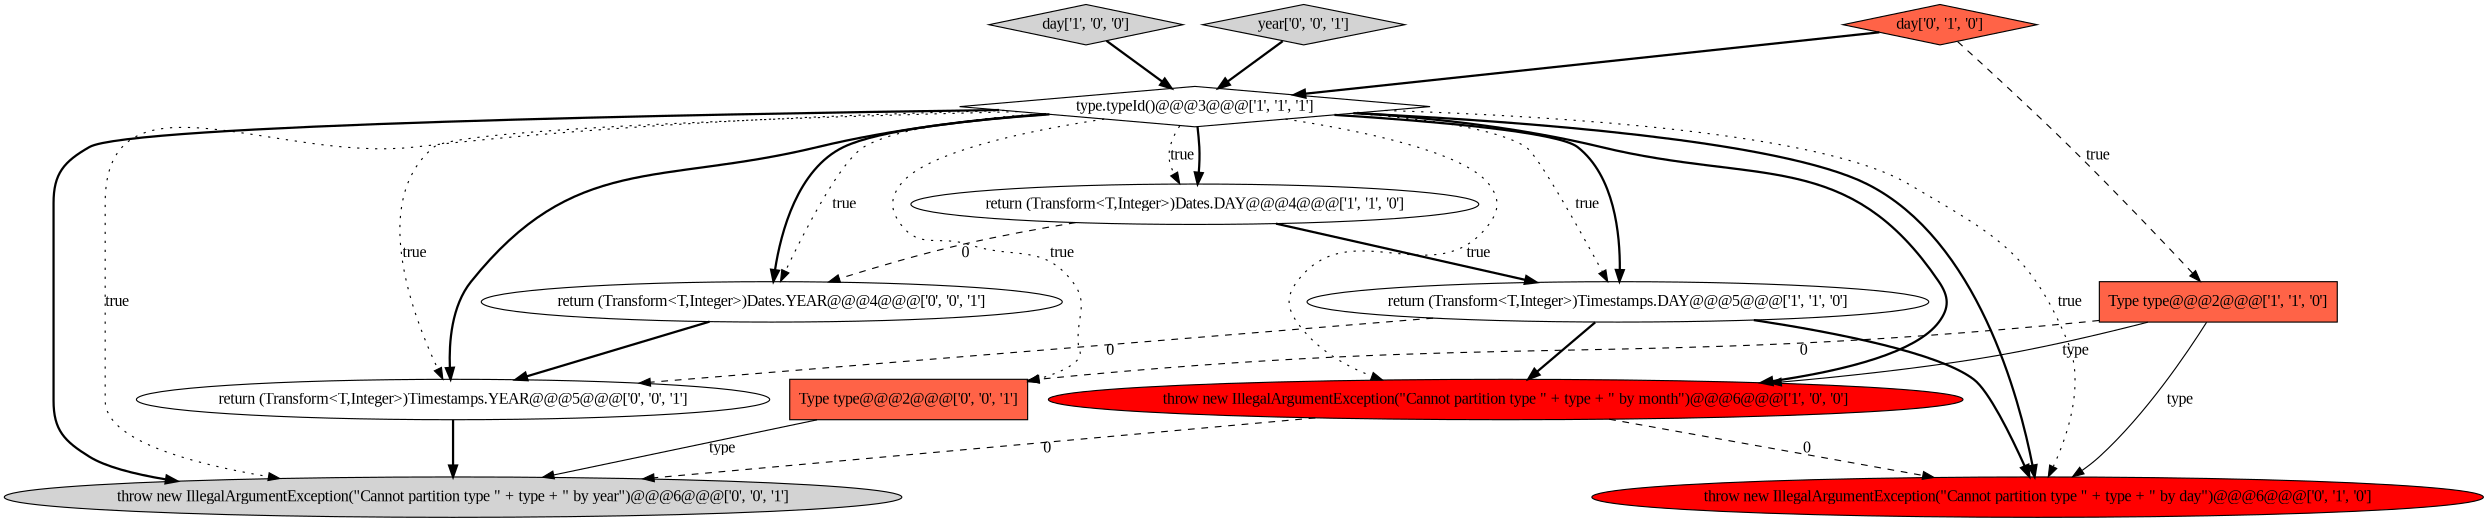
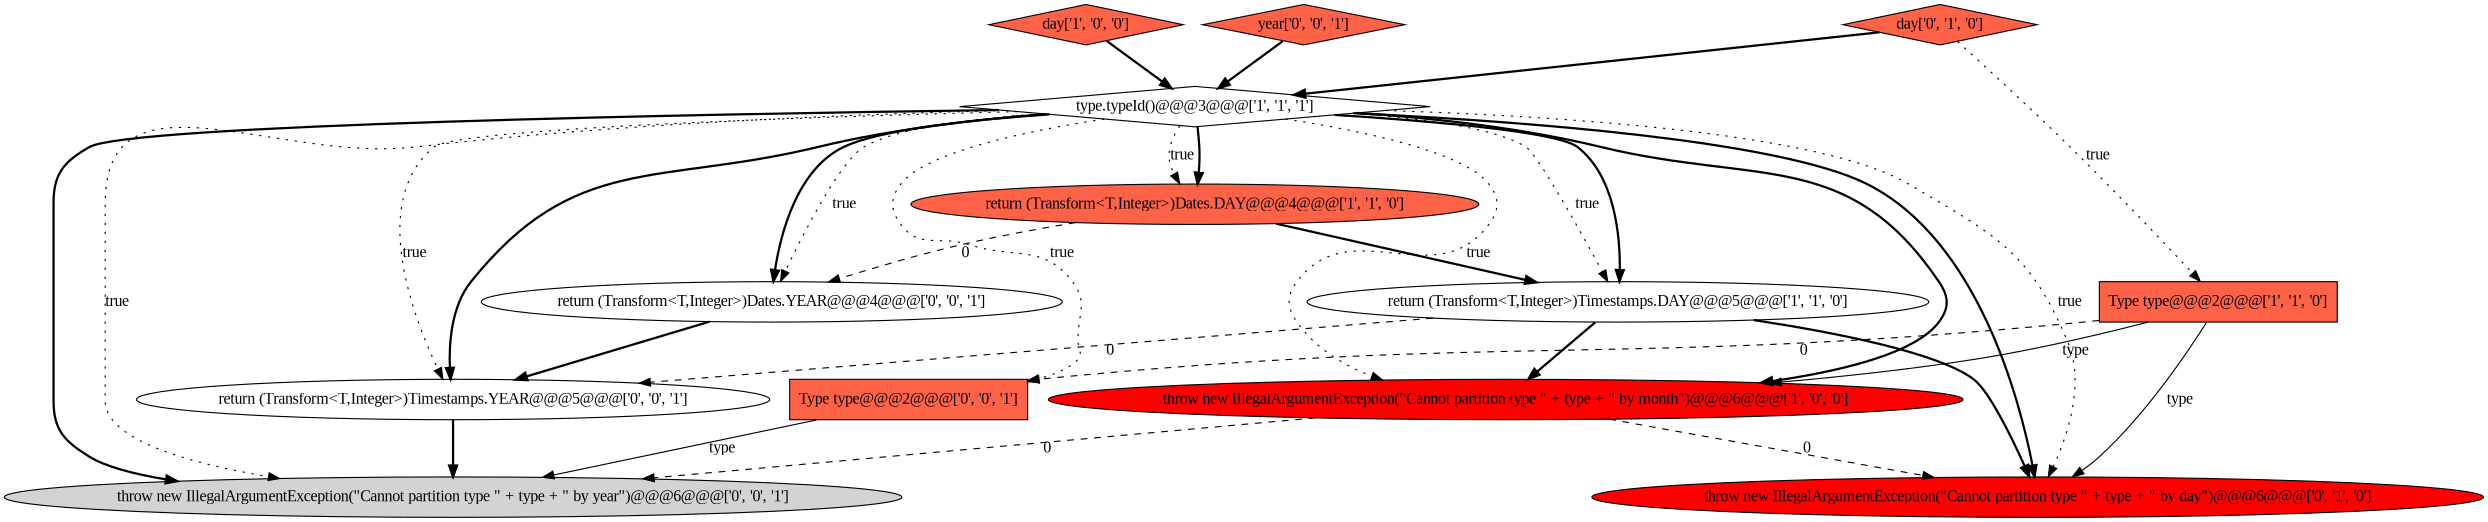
node "day['1', '0', '0']": fillcolor lightgray -> tomato
node "year['0', '0', '1']": fillcolor lightgray -> tomato
edge "day['0', '1', '0']" -> "Type type@@@2@@@['1', '1', '0']": style dashed -> dotted
node "return (Transform<T,Integer>)Dates.DAY@@@4@@@['1', '1', '0']": fillcolor white -> tomato
